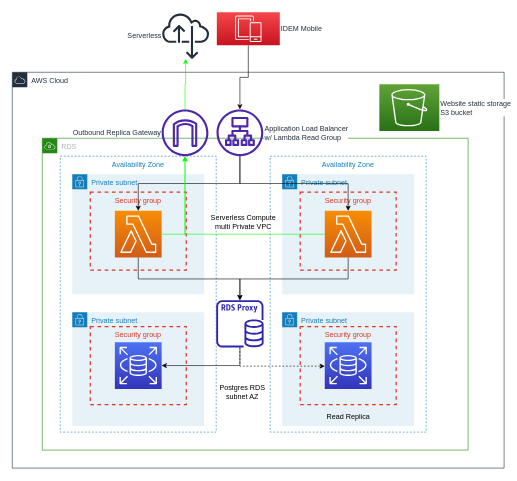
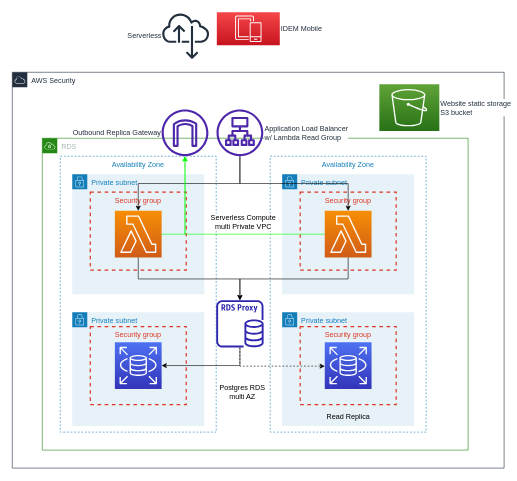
edge "Outbound Replica Gateway" -> "Serverless": removed
edge "IDEM Mobile" -> "Application Load Balancer w/ Lambda Read Group": removed
node "AWS Cloud": label "AWS Cloud" -> "AWS Security"
node "Postgres RDS subnet AZ": label "Postgres RDS subnet AZ" -> "Postgres RDS multi AZ"
